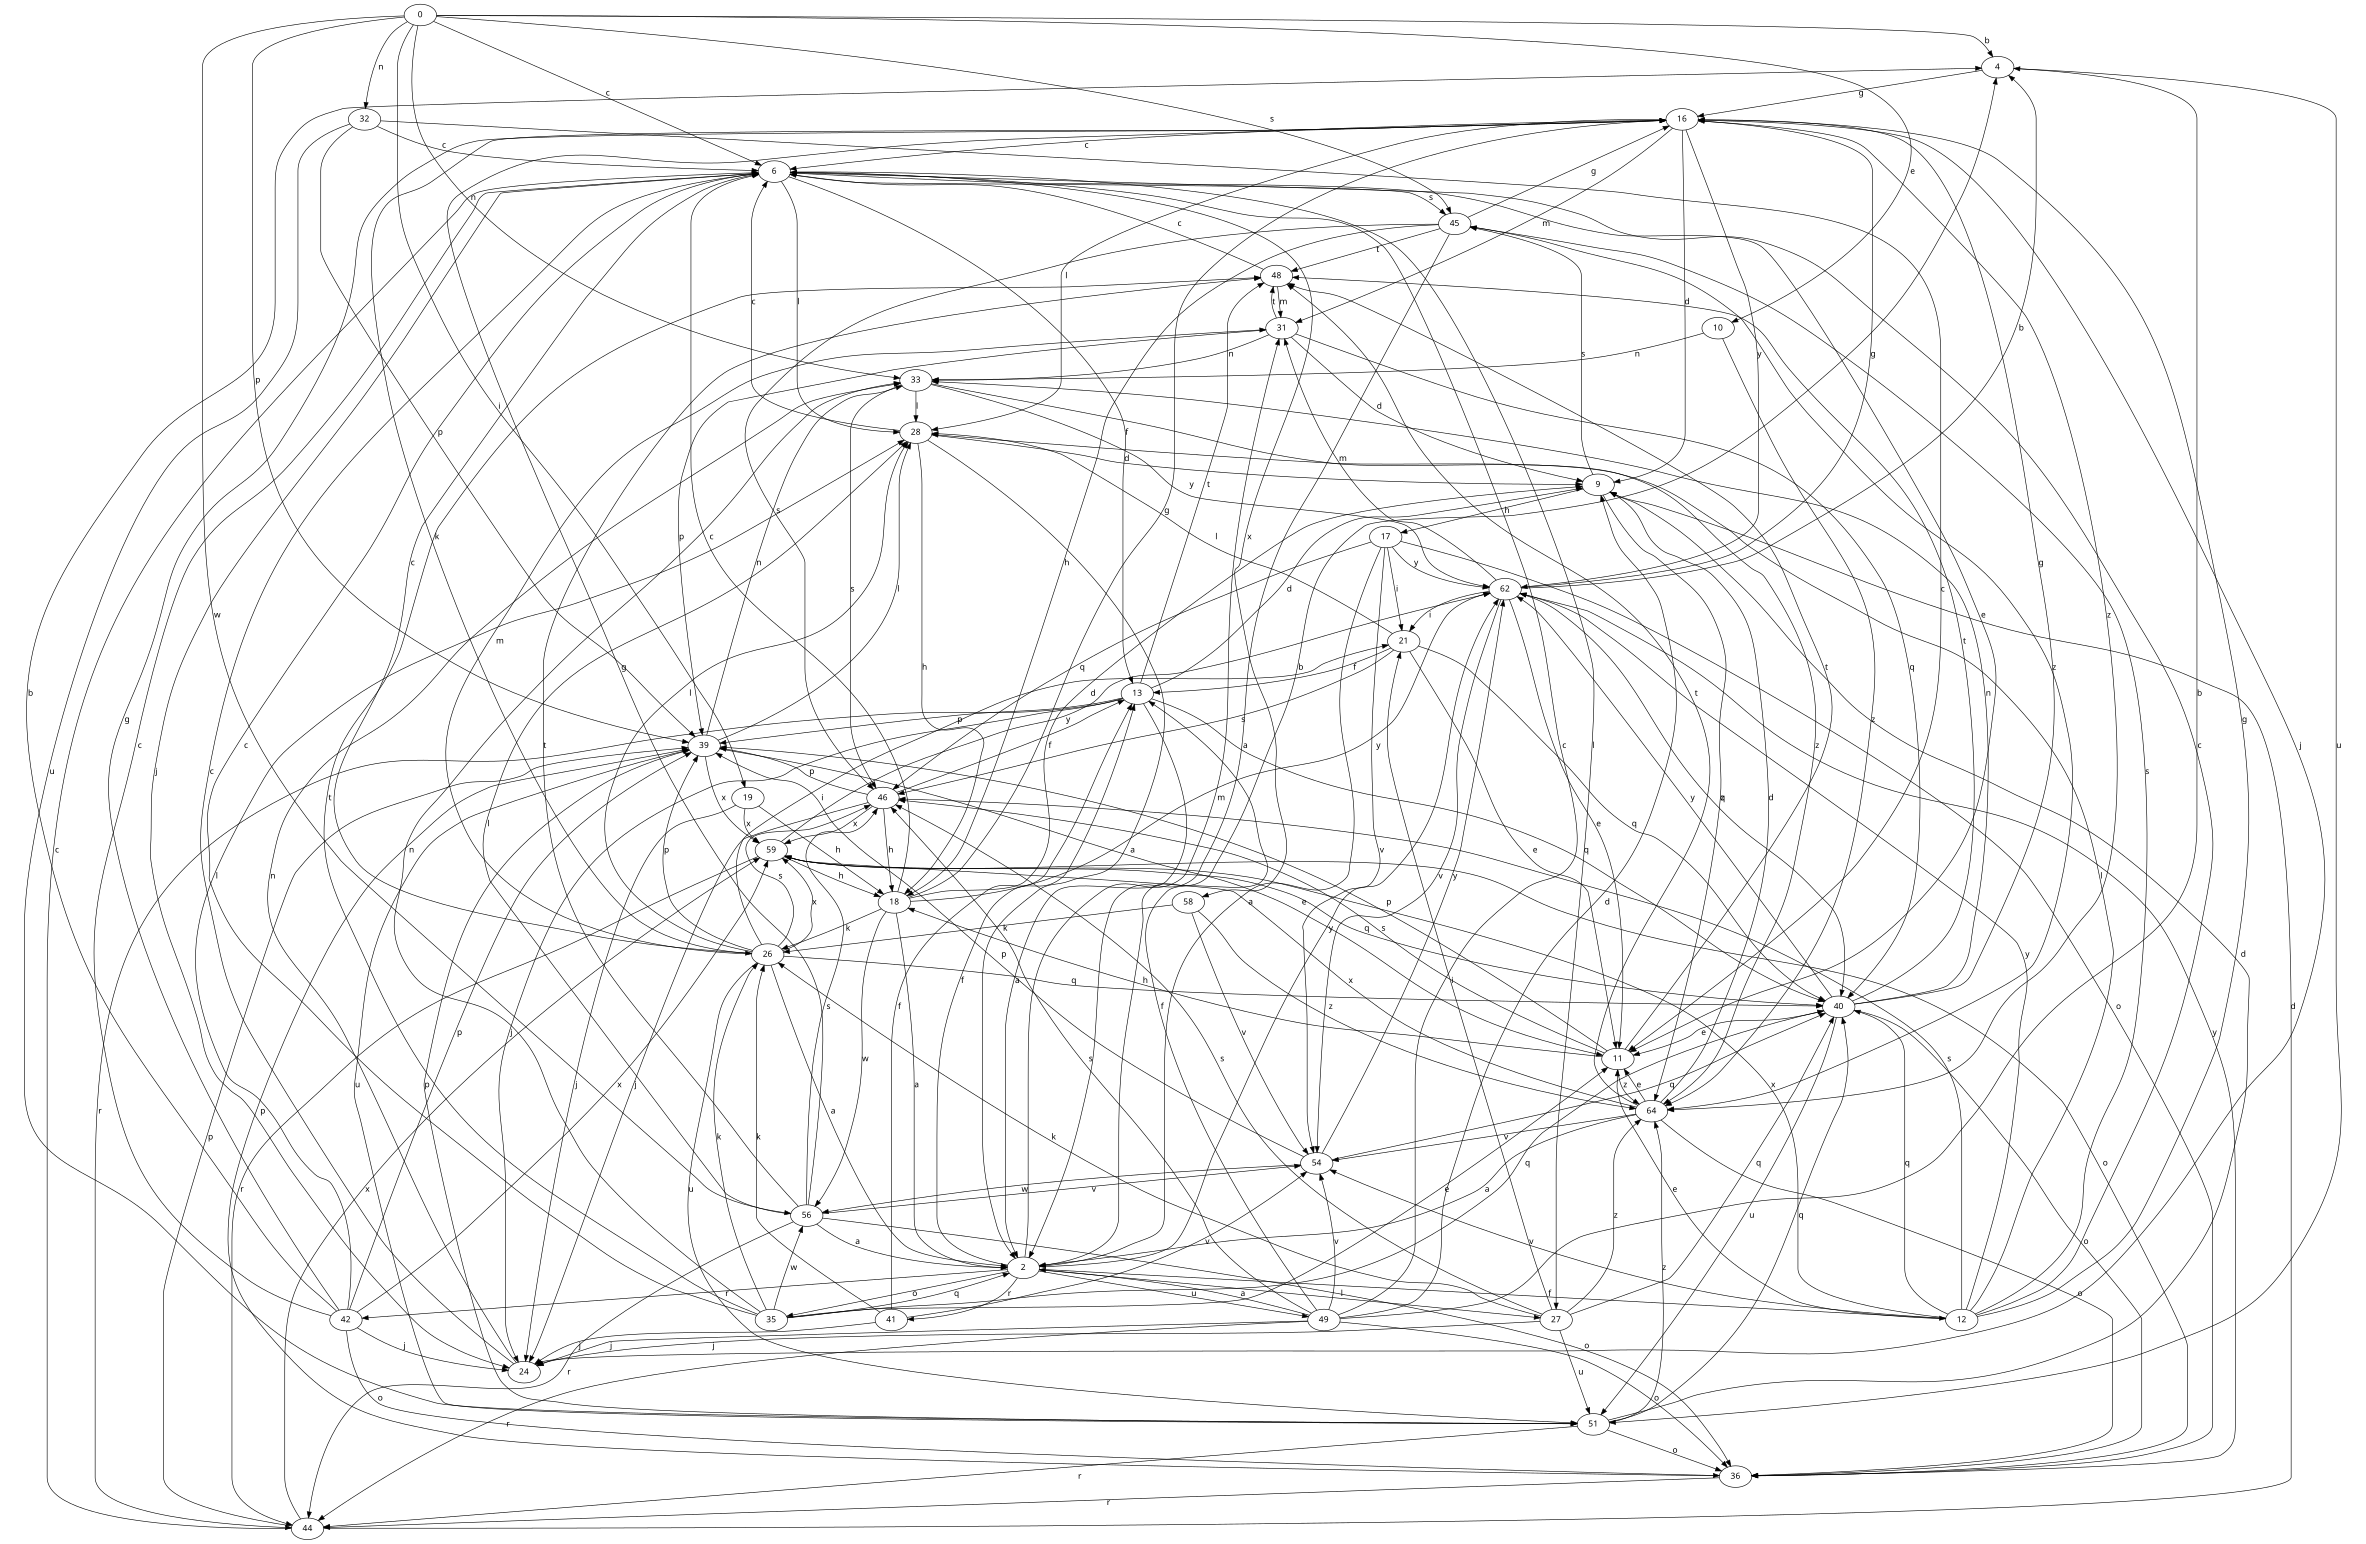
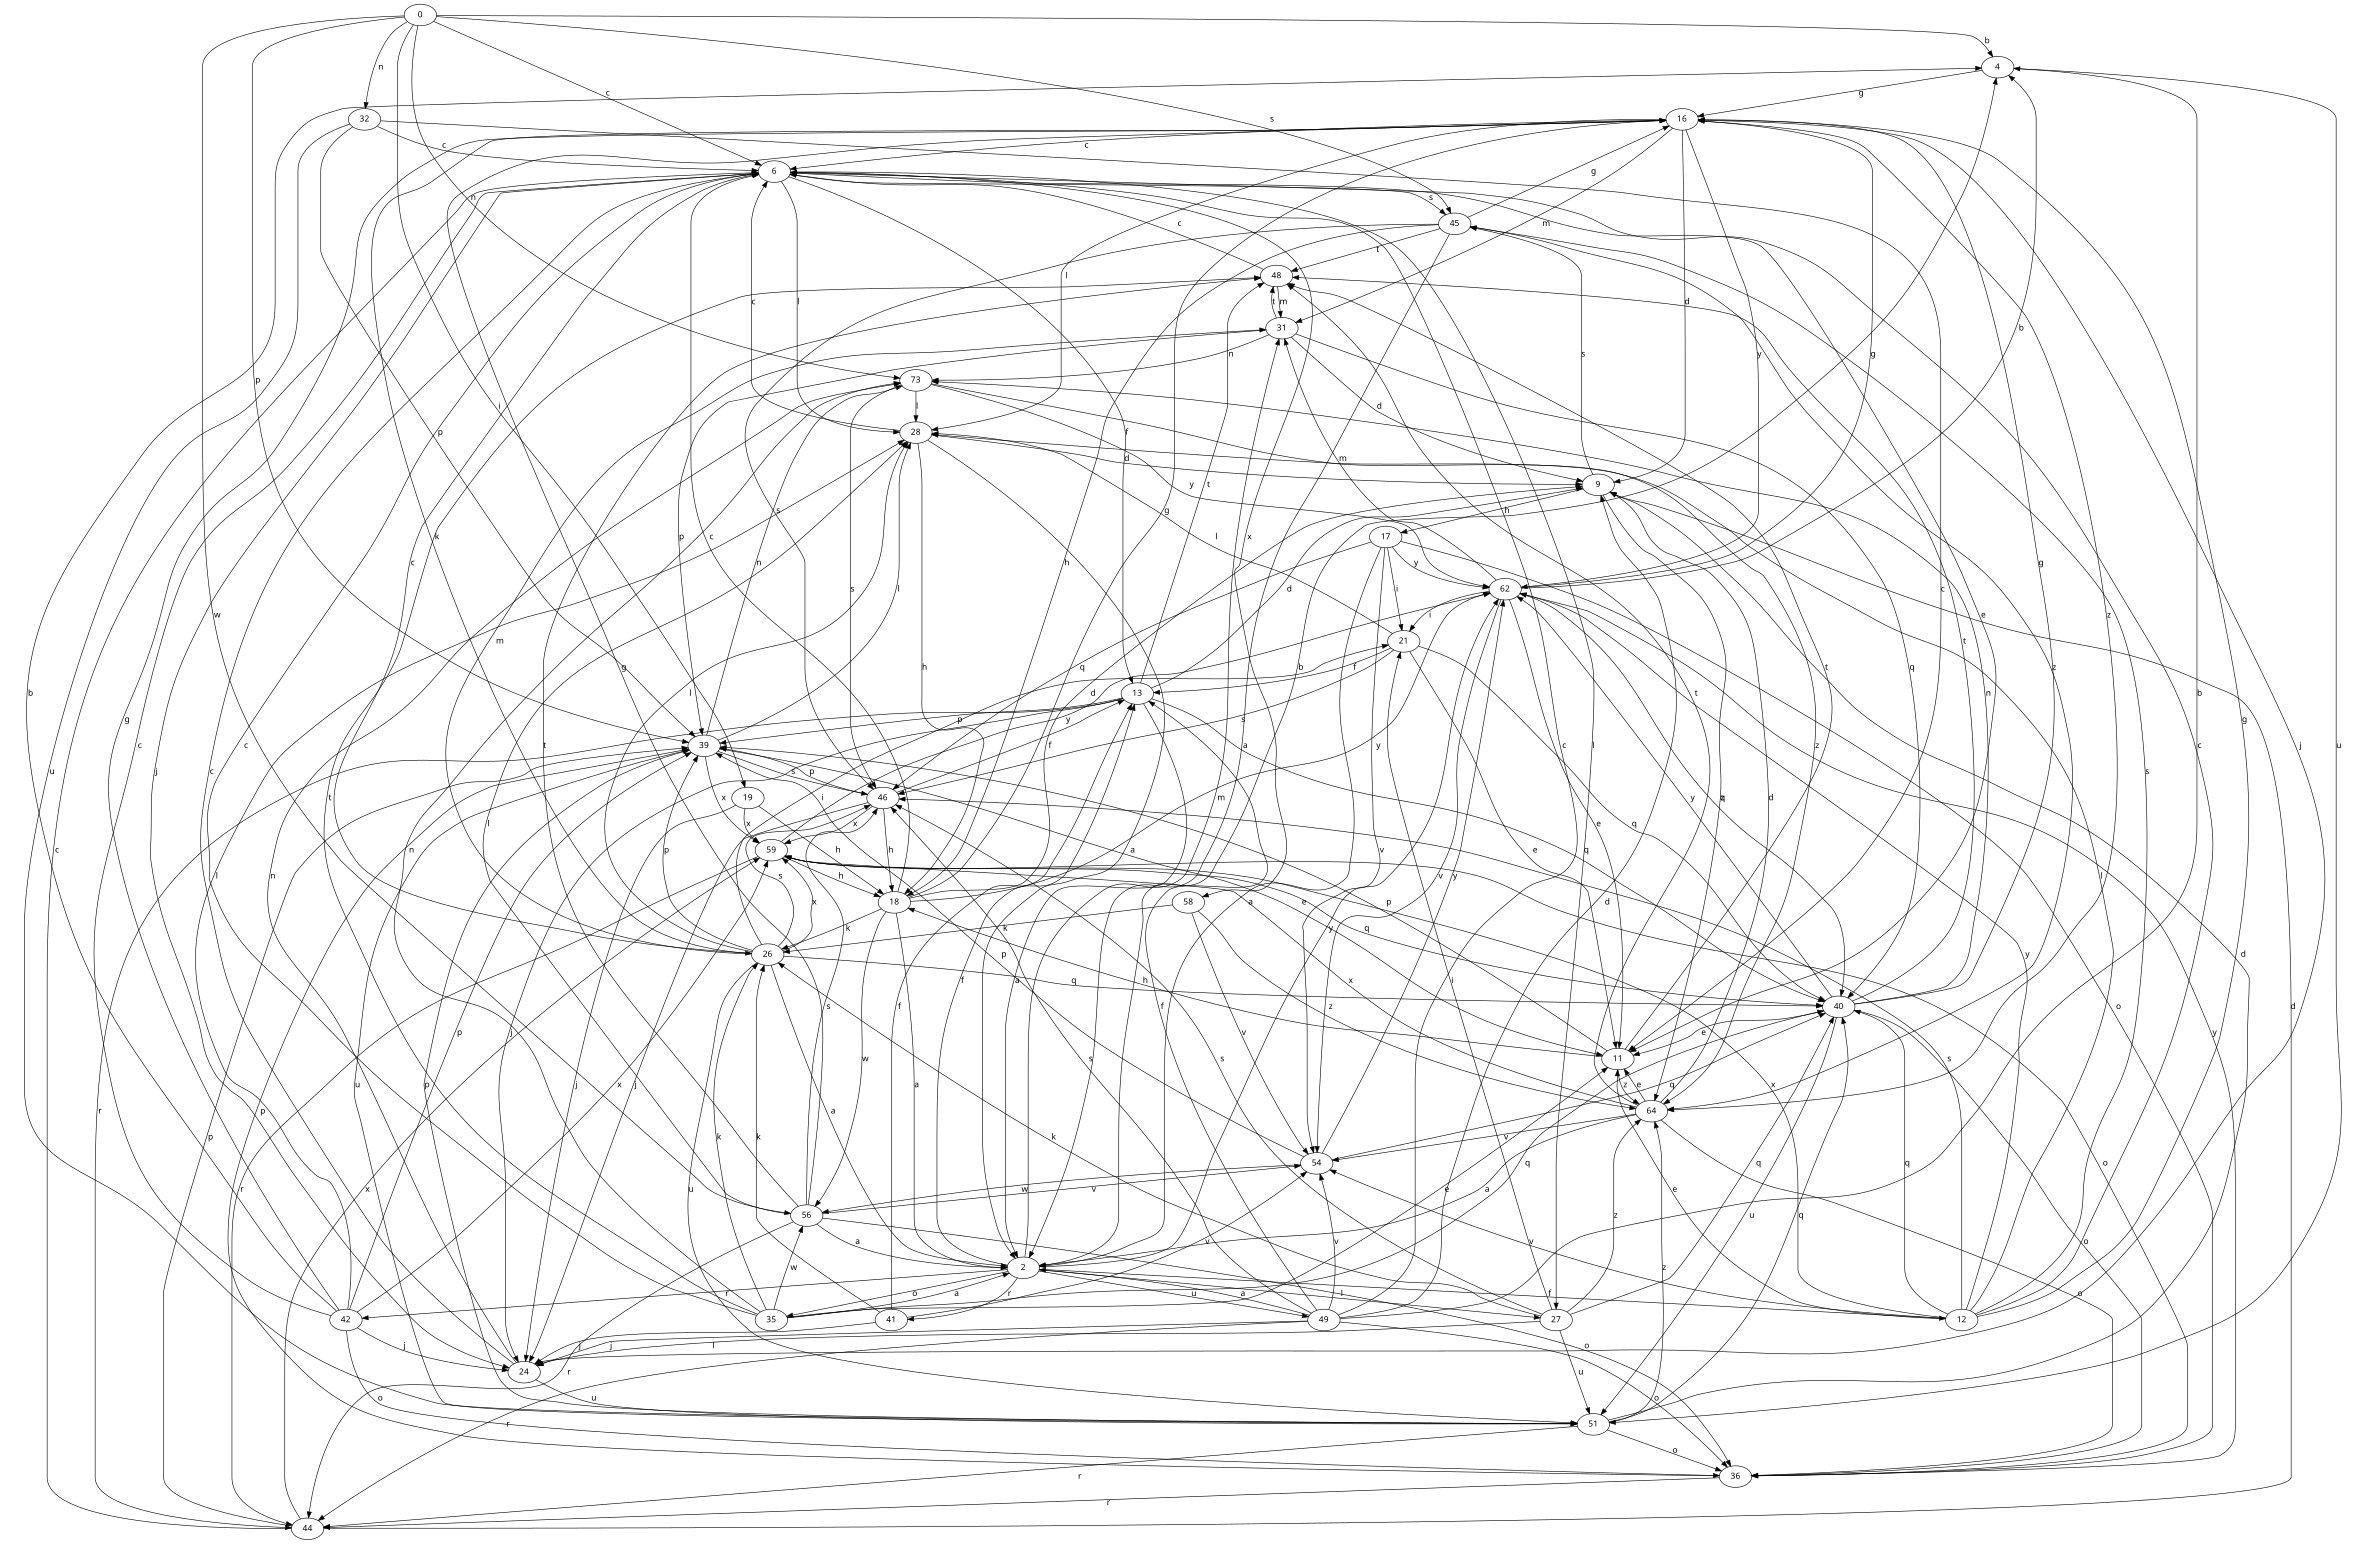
node "10": removed
node "33": label "33" -> "73"
edge "11" -> "46": now "39" -> "46"
edge "35" -> "2": label "q" -> "a"
edge "27" -> "24": label "j" -> "l"
edge "24" -> "51": added, label "u"
